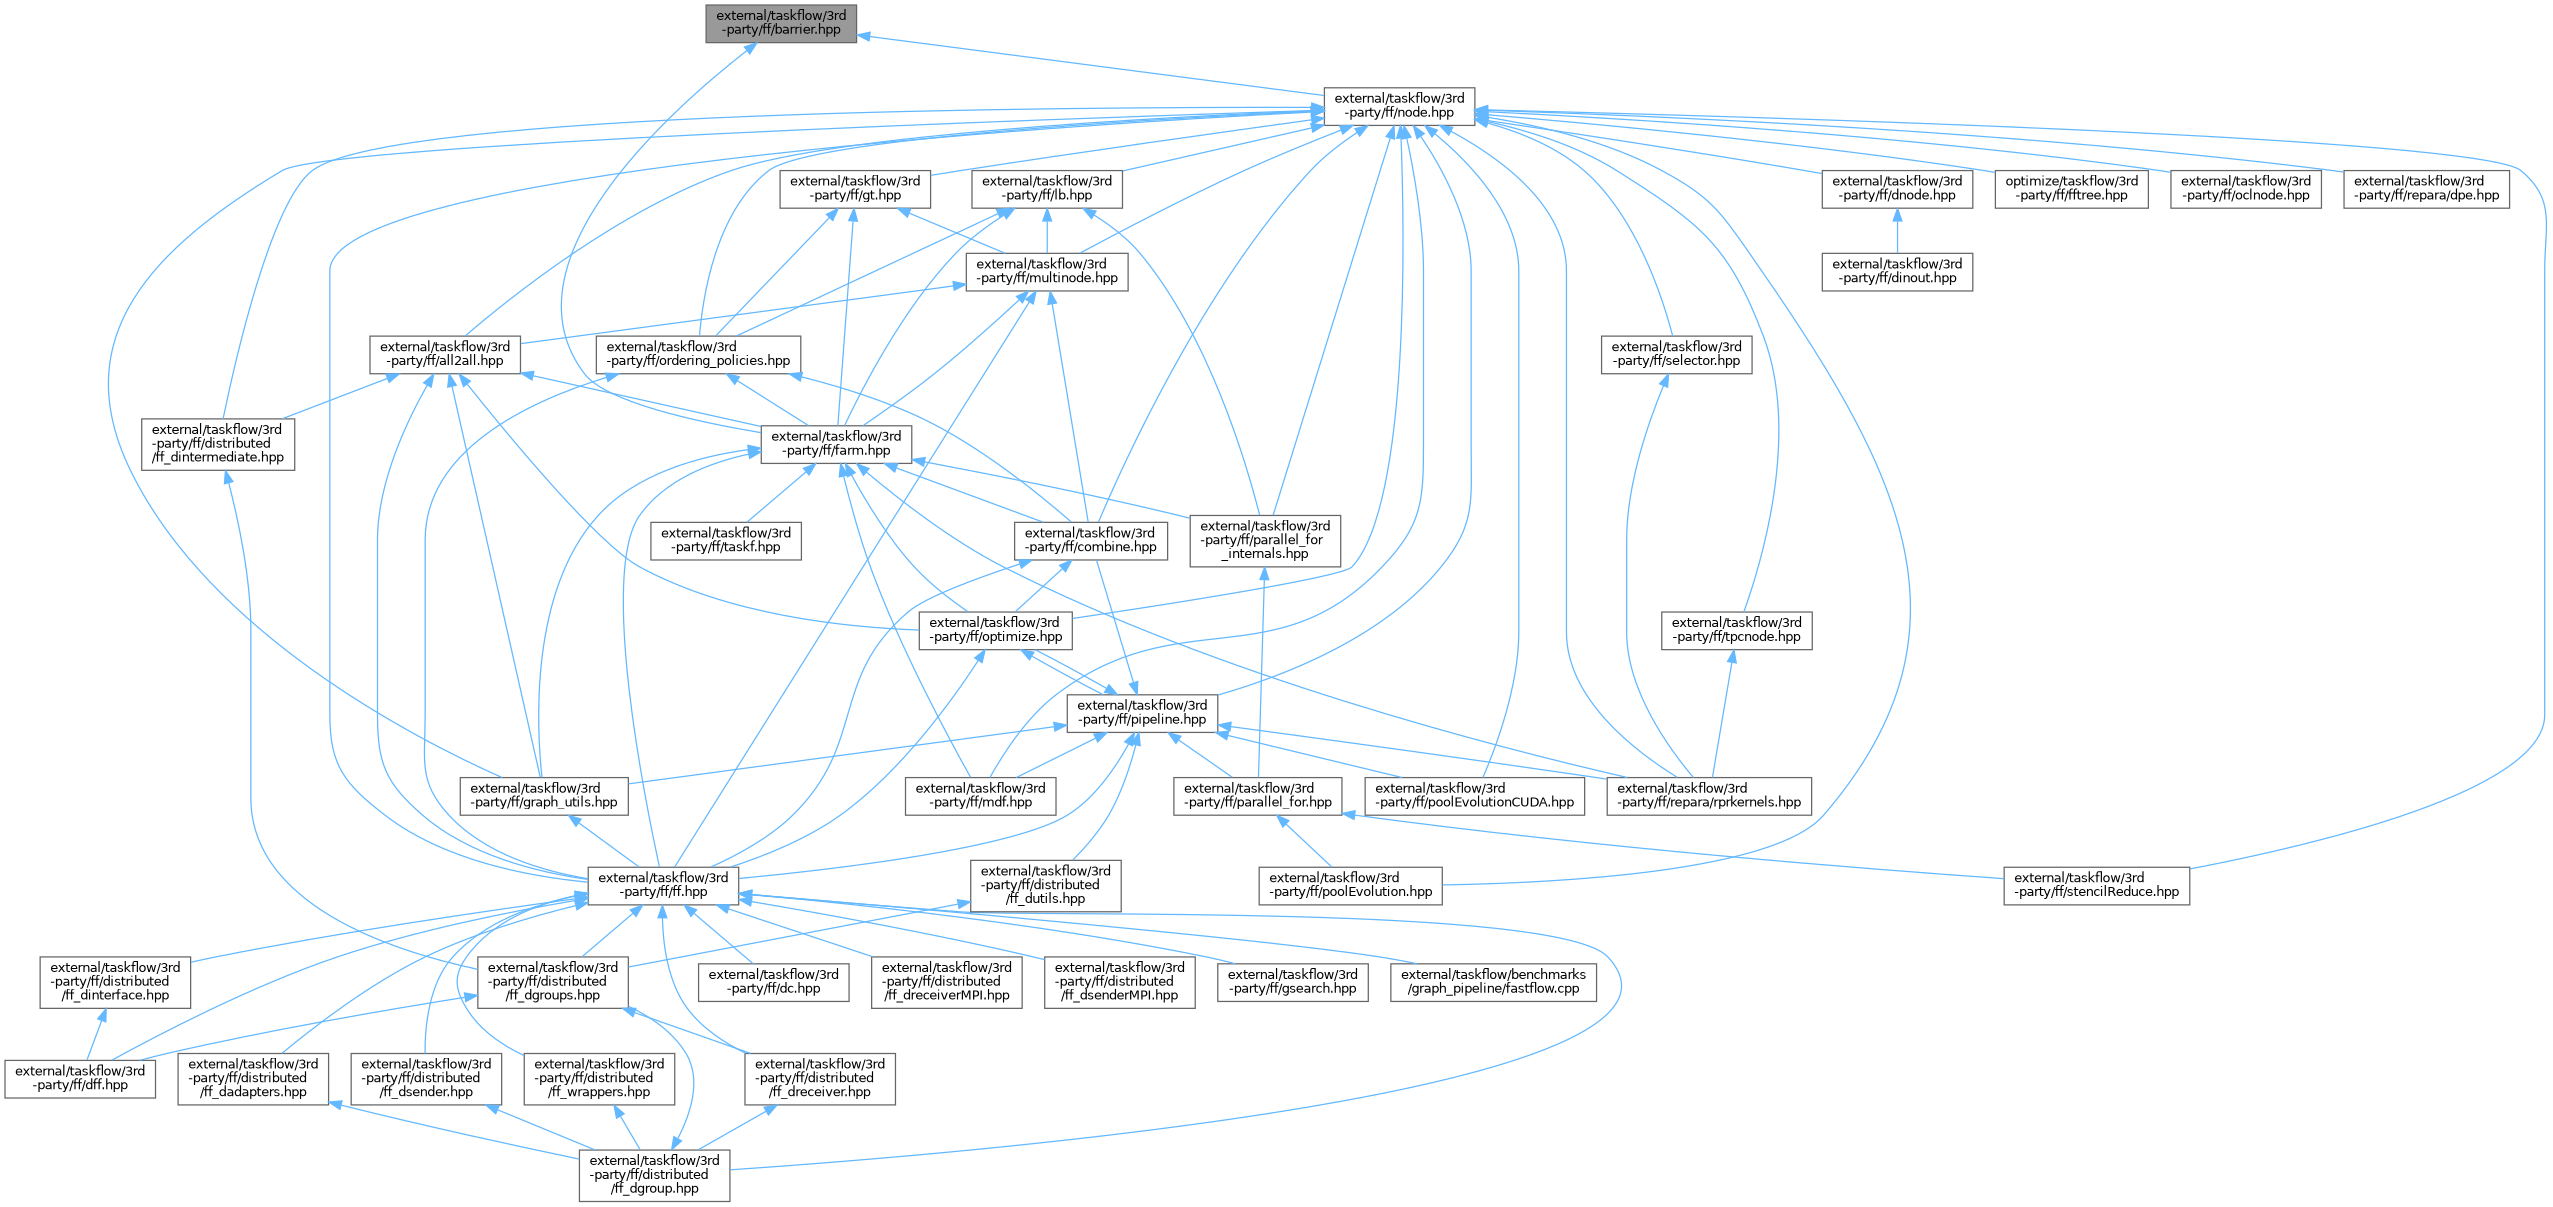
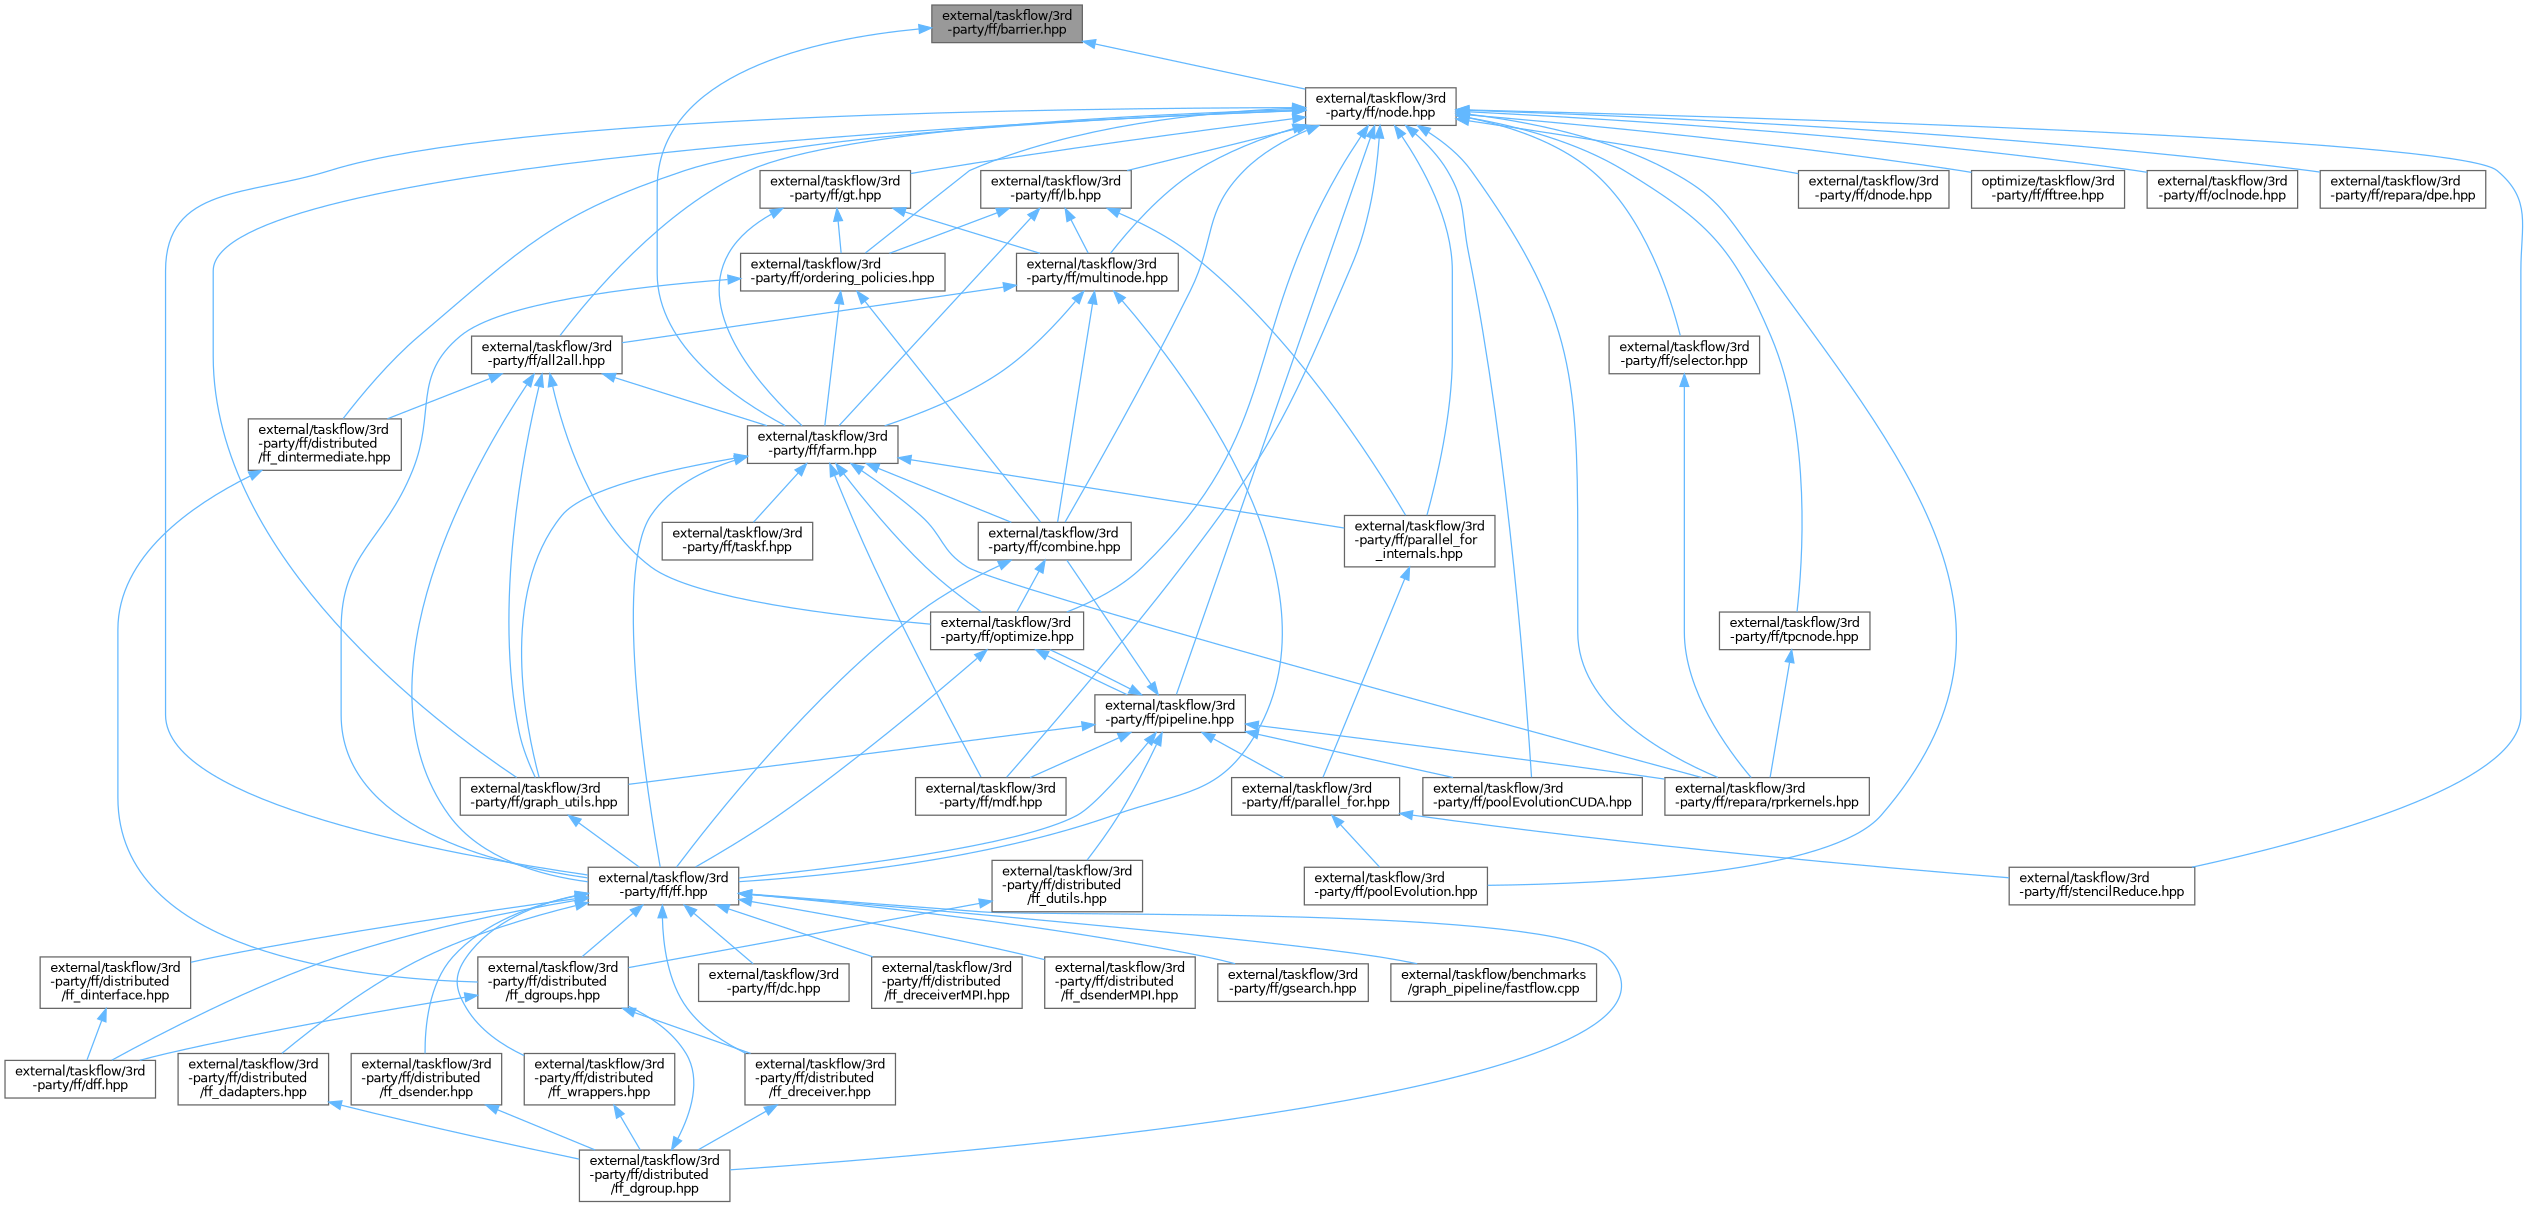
node "external/taskflow/3rd -party/ff/dinout.hpp": removed
